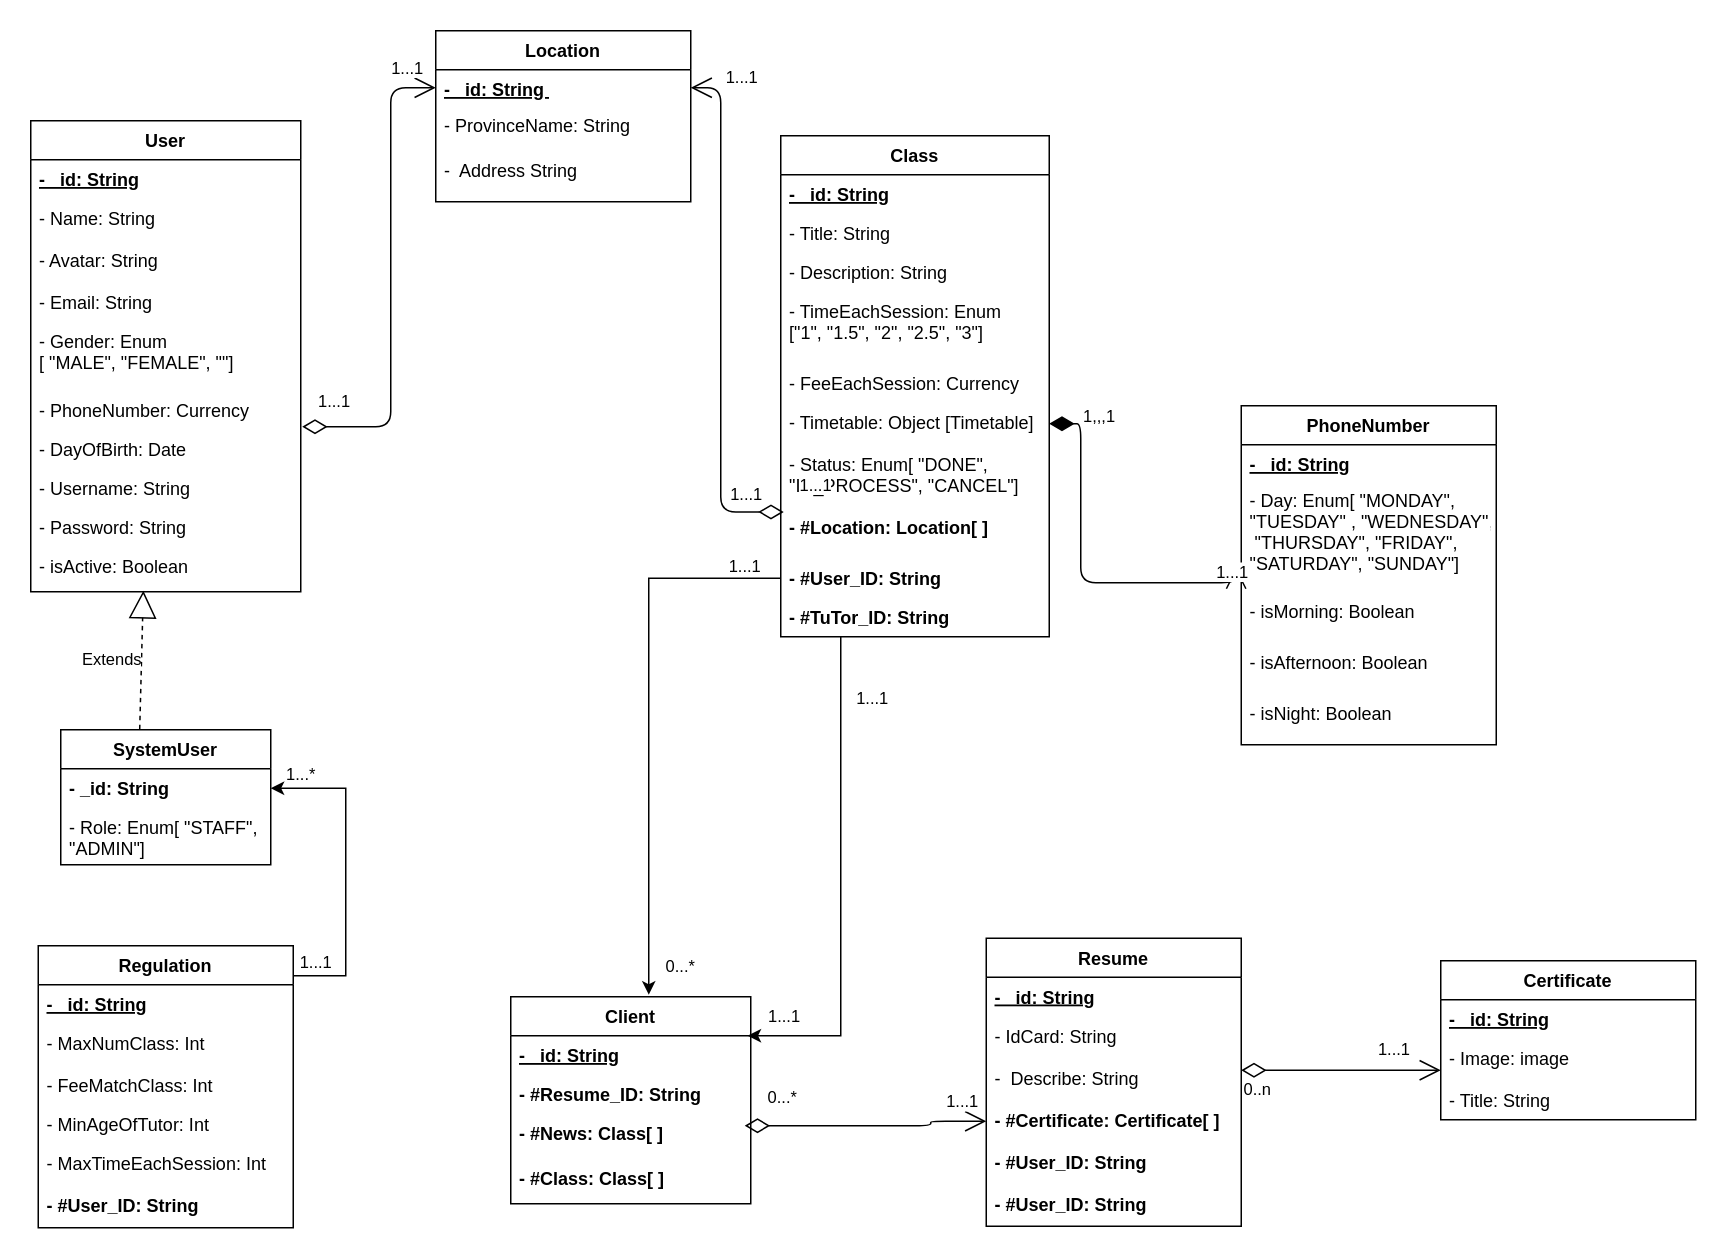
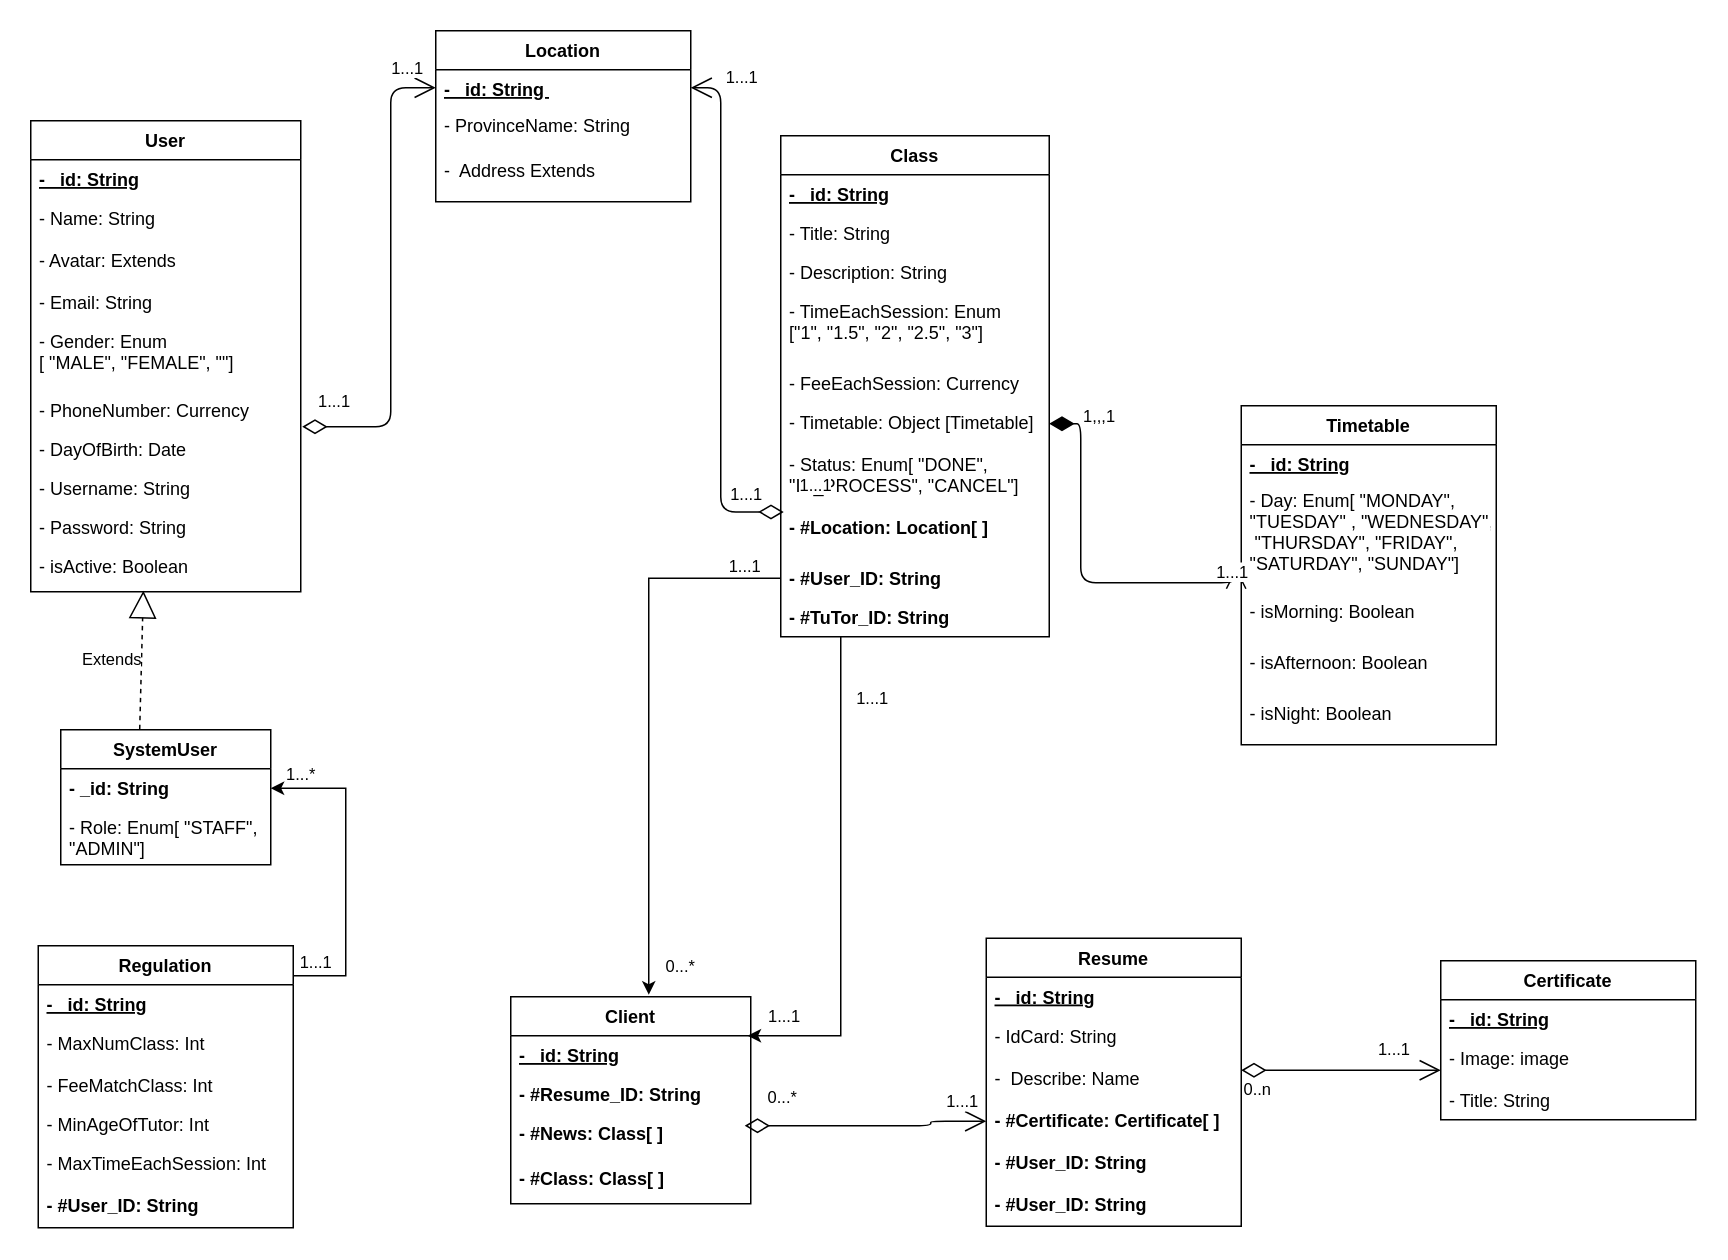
node "- Address String": label "- Address String" -> "- Address Extends"
node "- Avatar: String": label "- Avatar: String" -> "- Avatar: Extends"
node "PhoneNumber": label "PhoneNumber" -> "Timetable"
node "- Describe: String": label "- Describe: String" -> "- Describe: Name"
